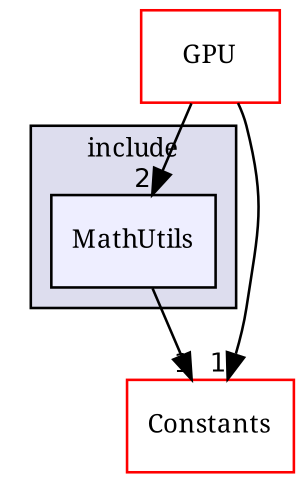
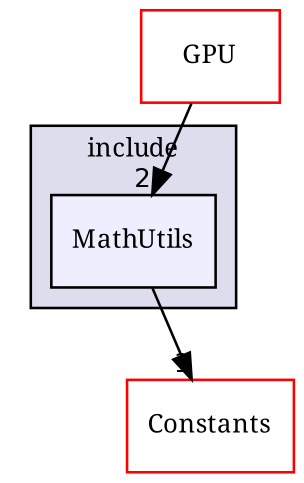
edge "GPU" -> "Constants": removed
